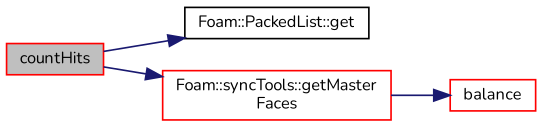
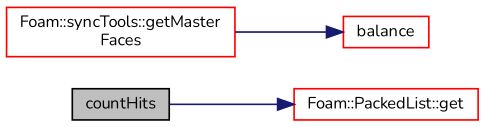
node "Foam::PackedList::get": color black -> red
node "countHits": color red -> black
edge "countHits" -> "Foam::syncTools::getMaster Faces": removed
